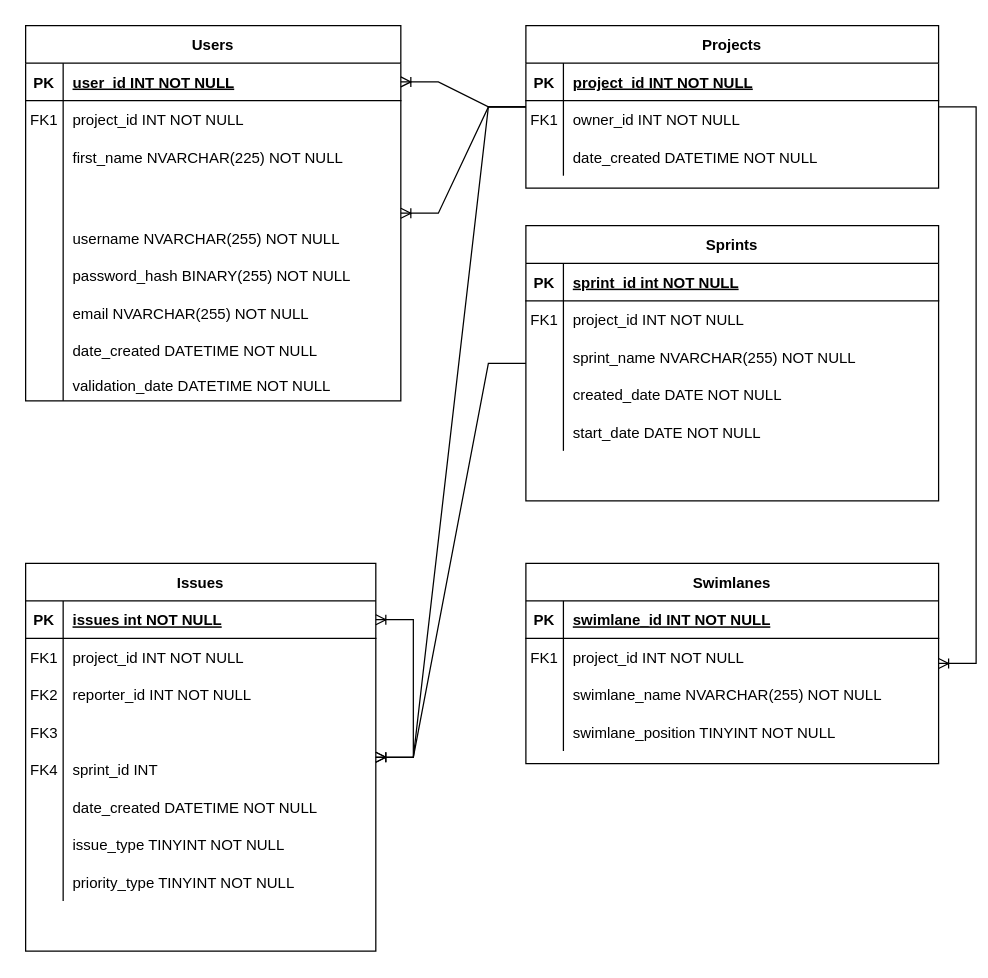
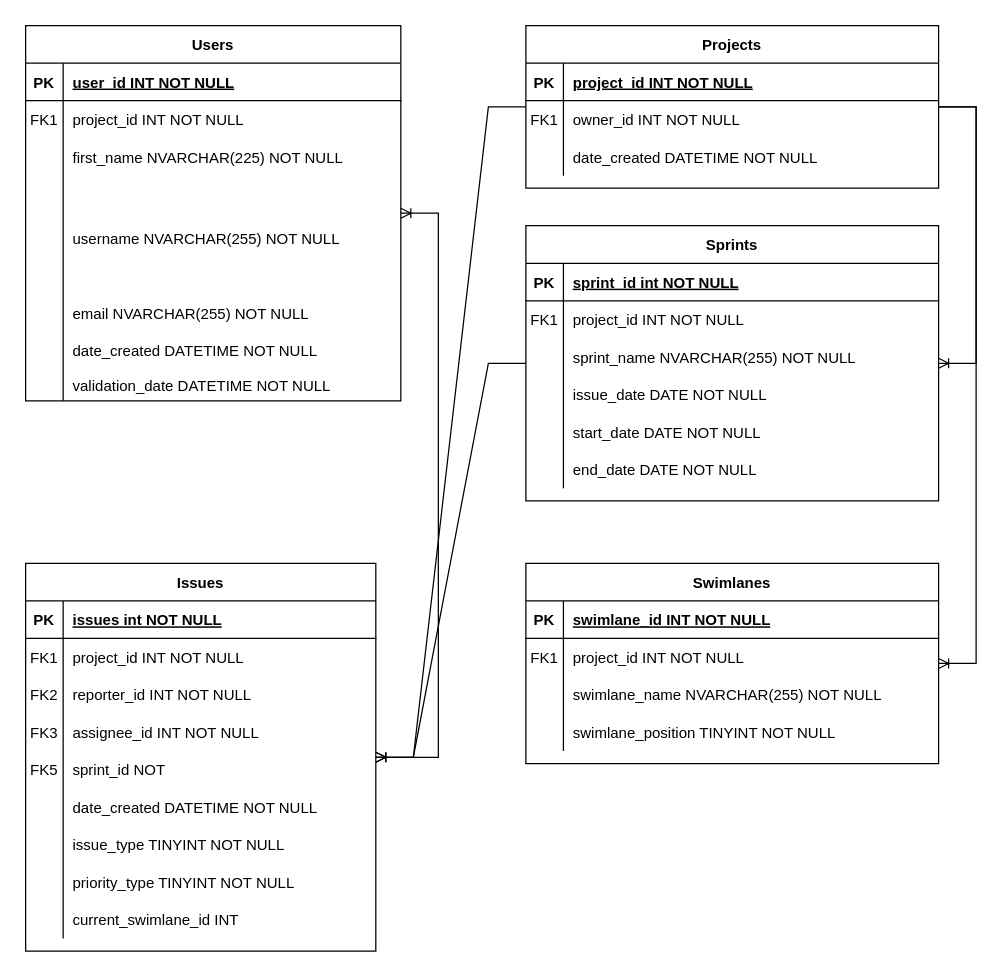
edge "Projects" -> "user_id INT NOT NULL": now "Projects" -> "Sprints"
edge "Projects" -> "Users": removed
node "password_hash BINARY(255) NOT NULL": removed
node "created_date DATE NOT NULL": label "created_date DATE NOT NULL" -> "issue_date DATE NOT NULL"
node "end_date DATE NOT NULL": added
edge "Issues" -> "issues int NOT NULL": now "Issues" -> "Users"
node "assignee_id INT NOT NULL": added
node "FK4": label "FK4" -> "FK5"
node "sprint_id INT": label "sprint_id INT" -> "sprint_id NOT"
node "current_swimlane_id INT": added
